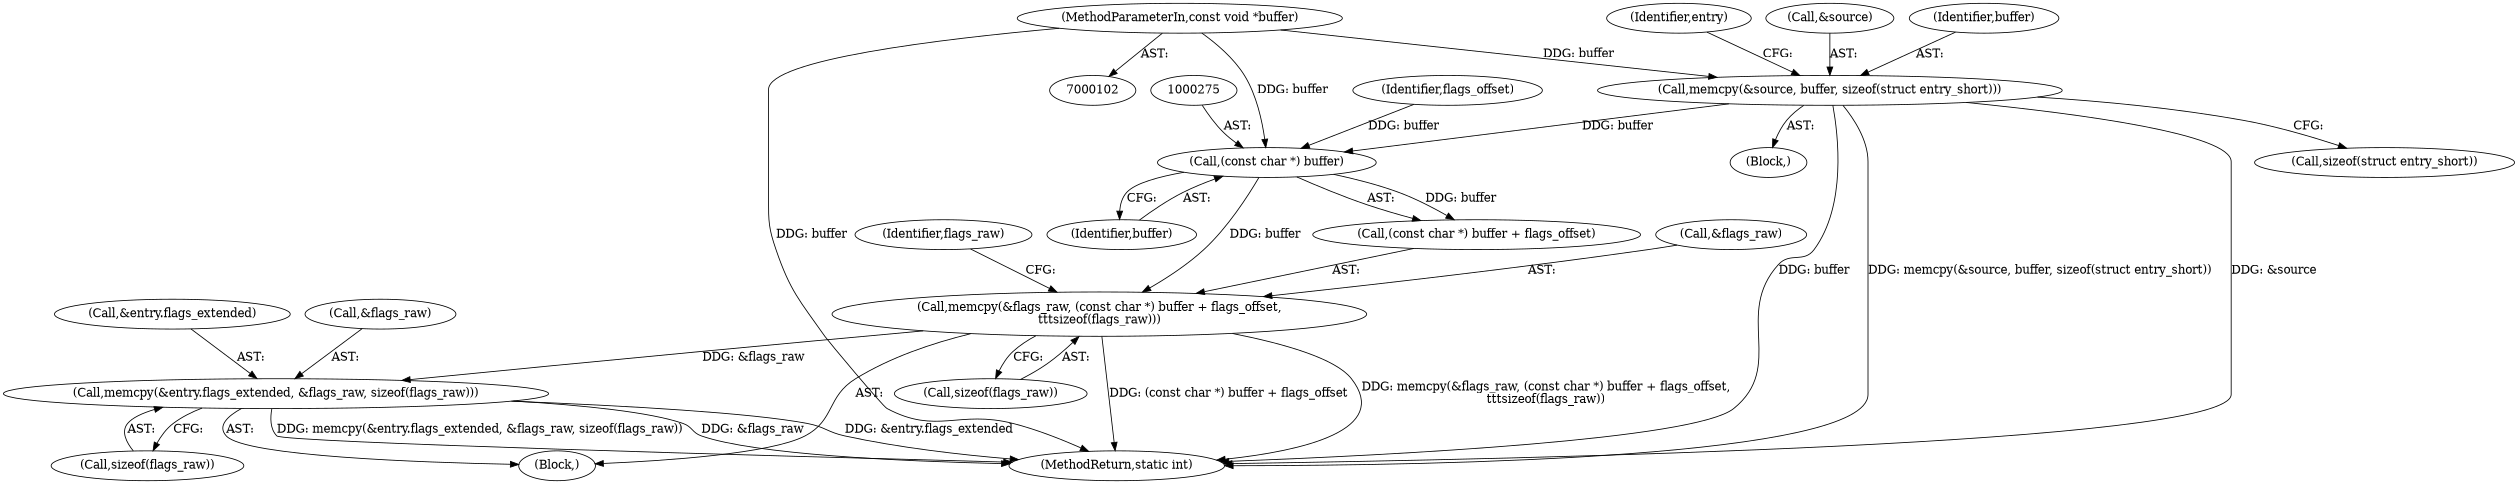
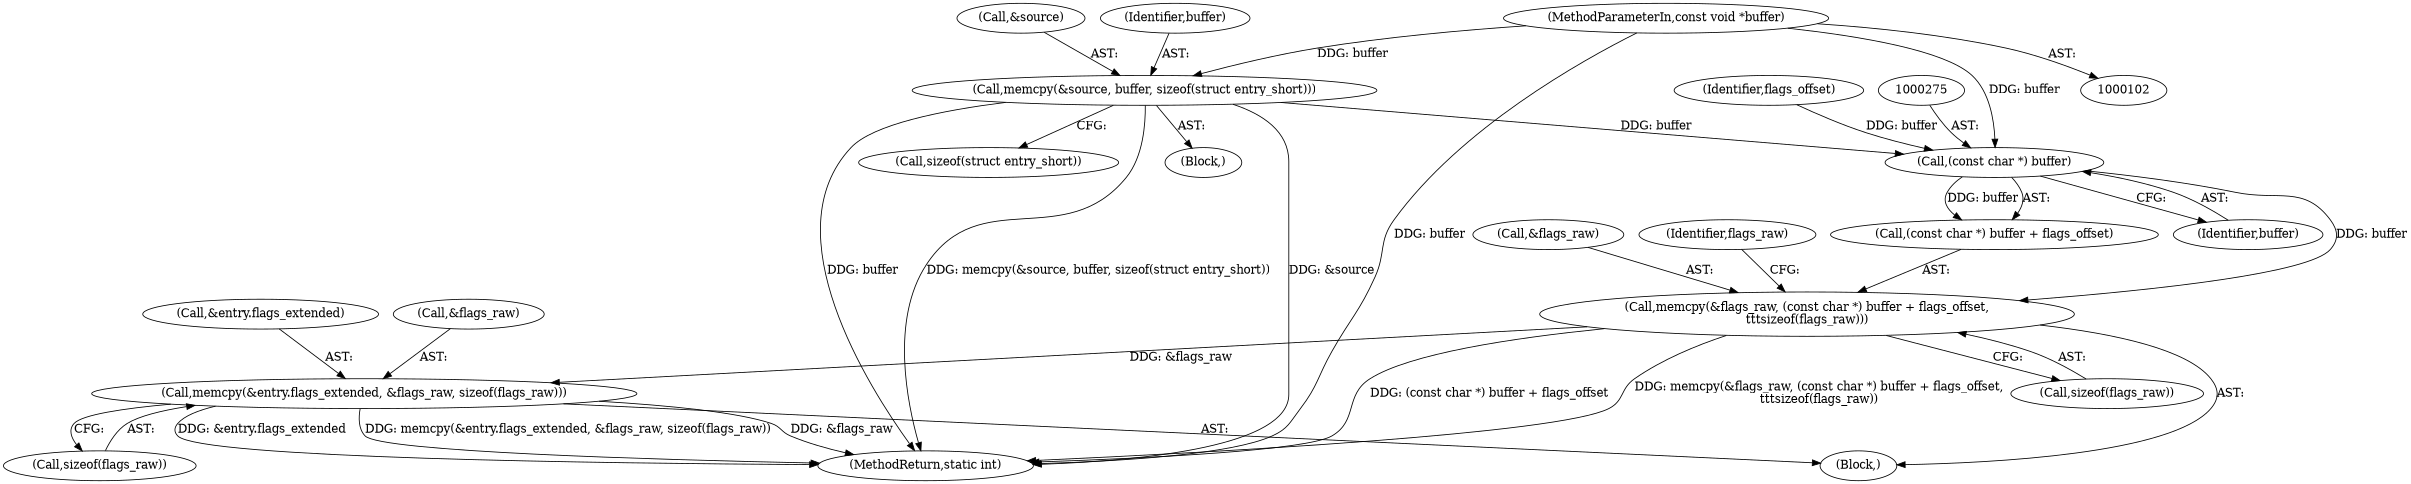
node "(Identifier,entry)": removed
node "7000102": label "7000102" -> "1000102"
